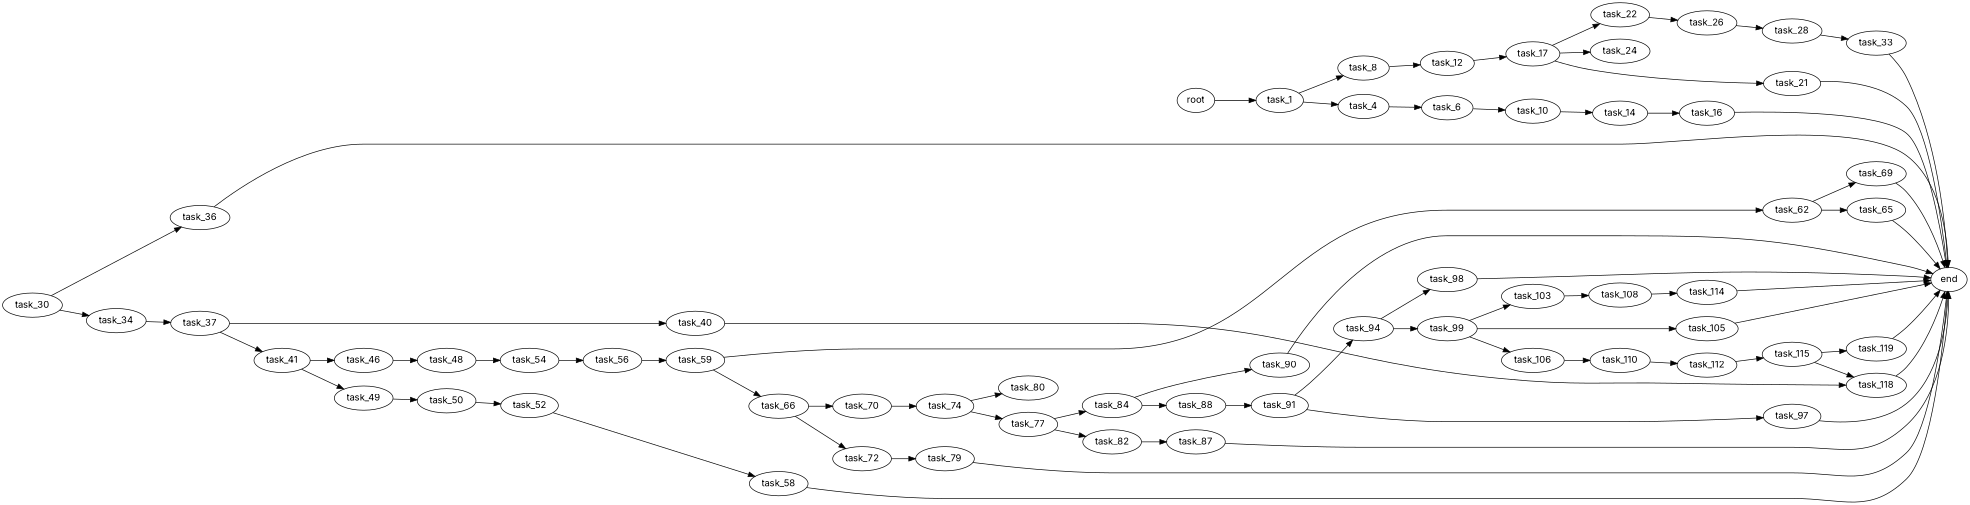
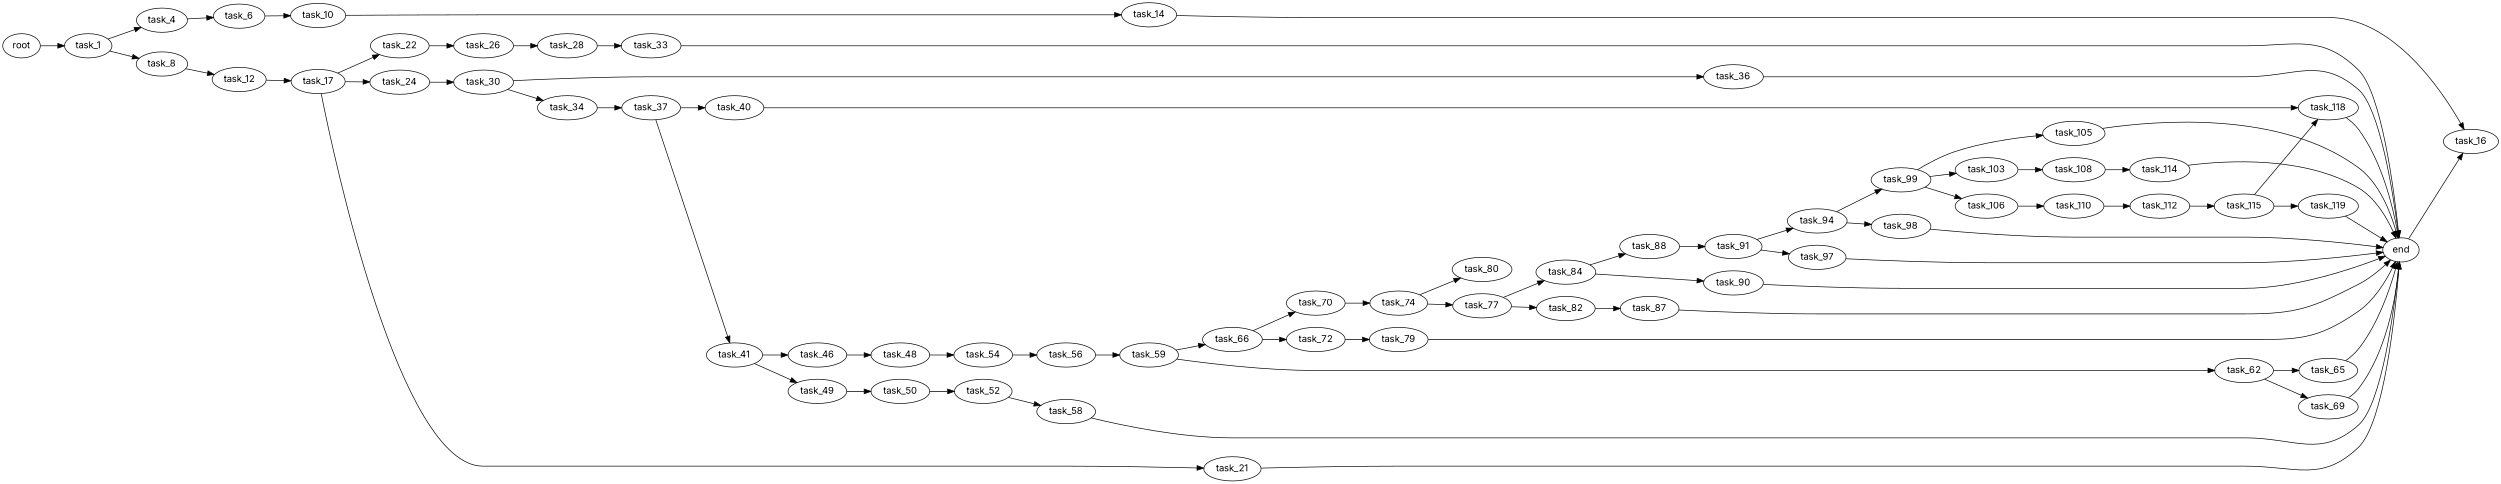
edge "task_24" -> "task_30": added
edge "task_16" -> "end": reversed
